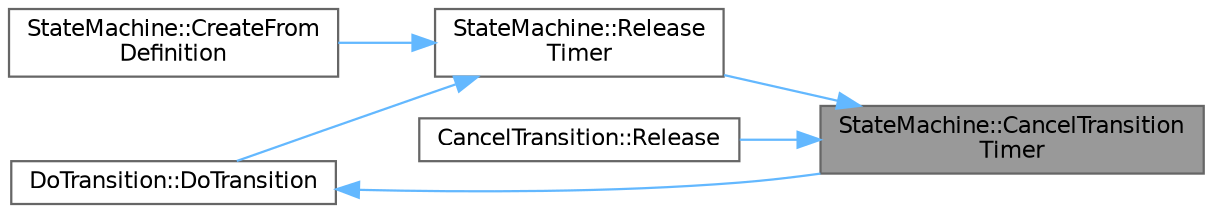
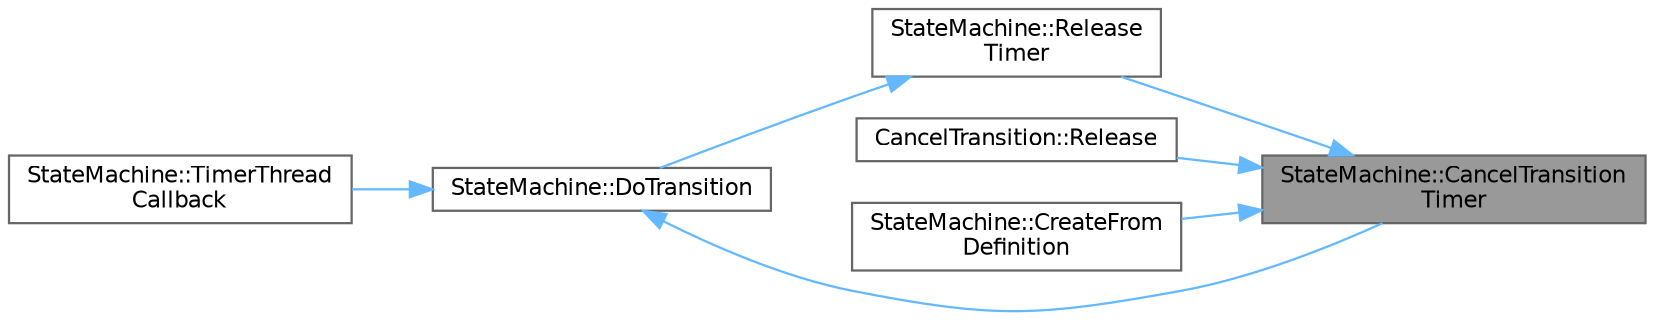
edge "StateMachine::CreateFrom Definition" -> "StateMachine::Release Timer": now "StateMachine::CreateFrom Definition" -> "StateMachine::CancelTransition Timer"
node "DoTransition::DoTransition": label "DoTransition::DoTransition" -> "StateMachine::DoTransition"
node "StateMachine::TimerThread Callback": added
